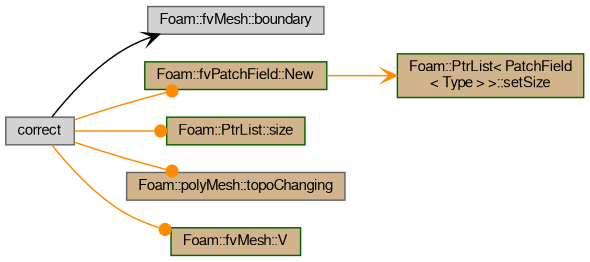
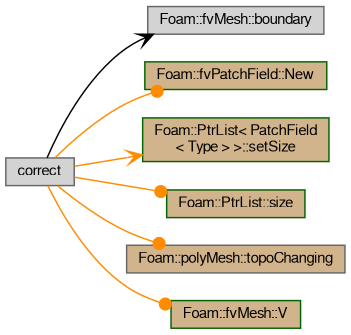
edge "Foam::fvPatchField::New" -> "Foam::PtrList< PatchField < Type > >::setSize": now "correct" -> "Foam::PtrList< PatchField < Type > >::setSize"
